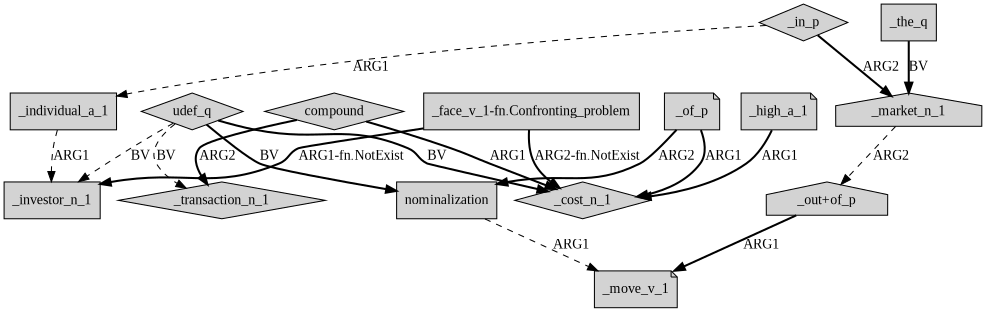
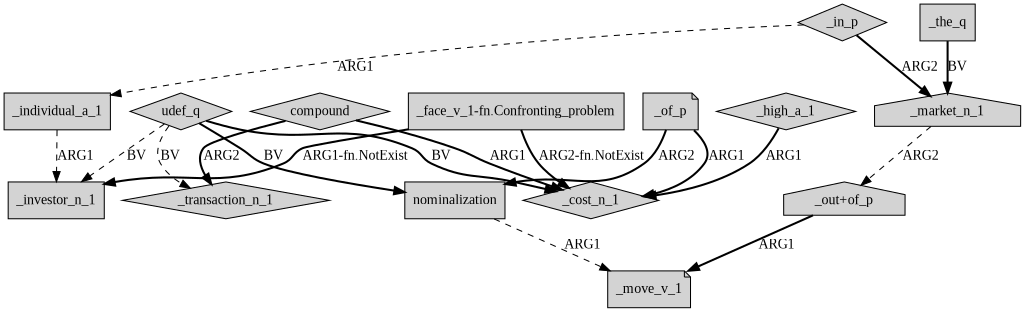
node "_high_a_1": shape note -> diamond
